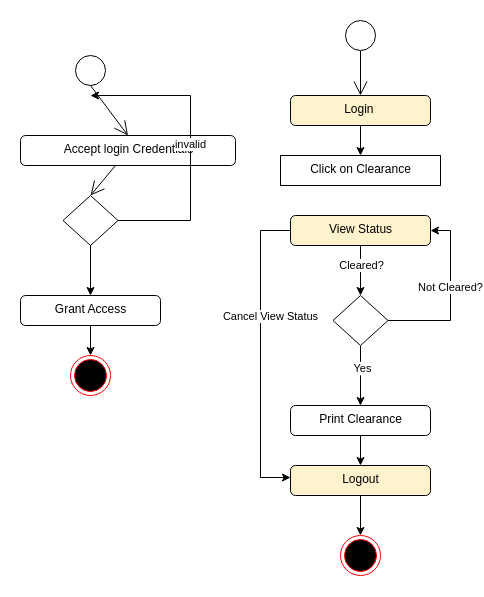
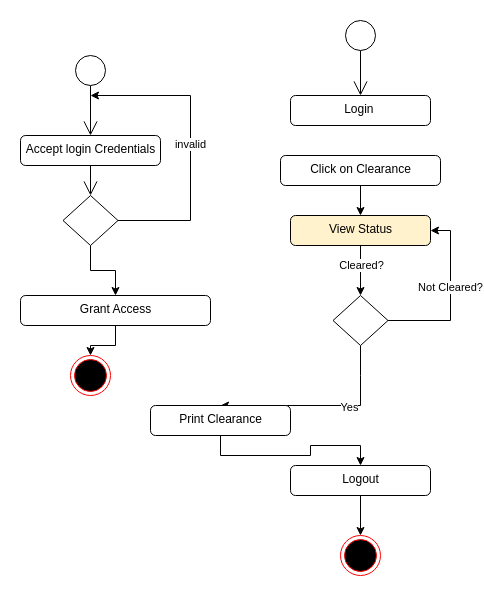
node "Login": fillcolor #fff2cc -> #ffffff
edge "Login" -> "Click on Clearance": removed
node "Accept login Credentials": size 215x30 -> 140x30
node "Click on Clearance": shape rectangle -> rounded rectangle
edge "Click on Clearance" -> "View Status": added
node "Grant Access": size 140x30 -> 190x30
edge "View Status" -> "Logout": removed, label "Cancel View Status"
node "Print Clearance": moved (361, 421) -> (221, 421)
node "Logout": fillcolor #fff2cc -> #ffffff
